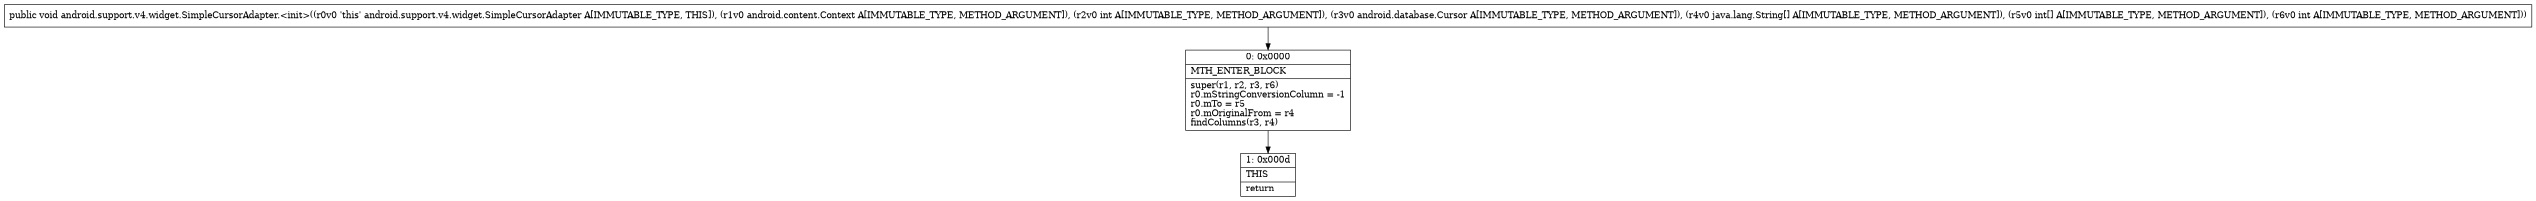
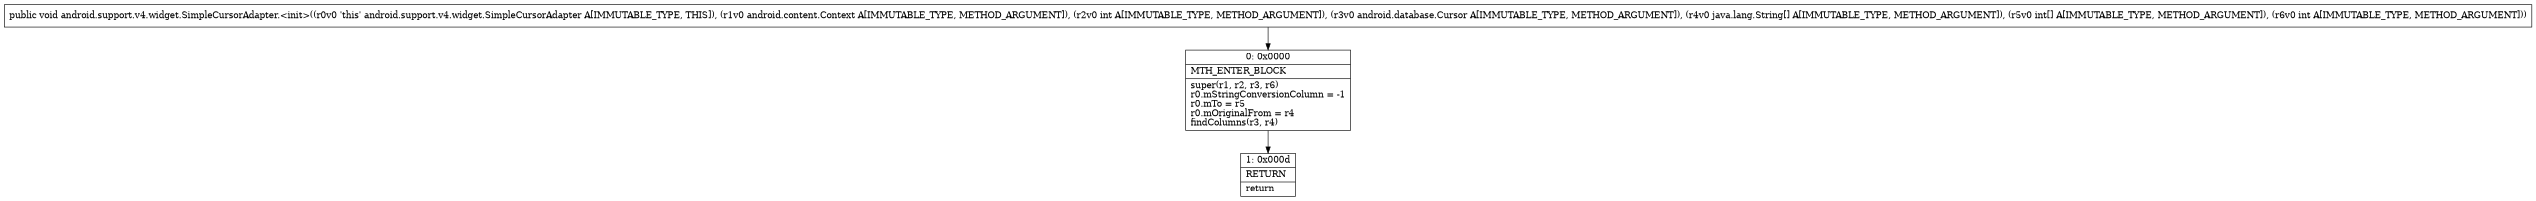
node "1: 0x000d": text "THIS" -> "RETURN"
